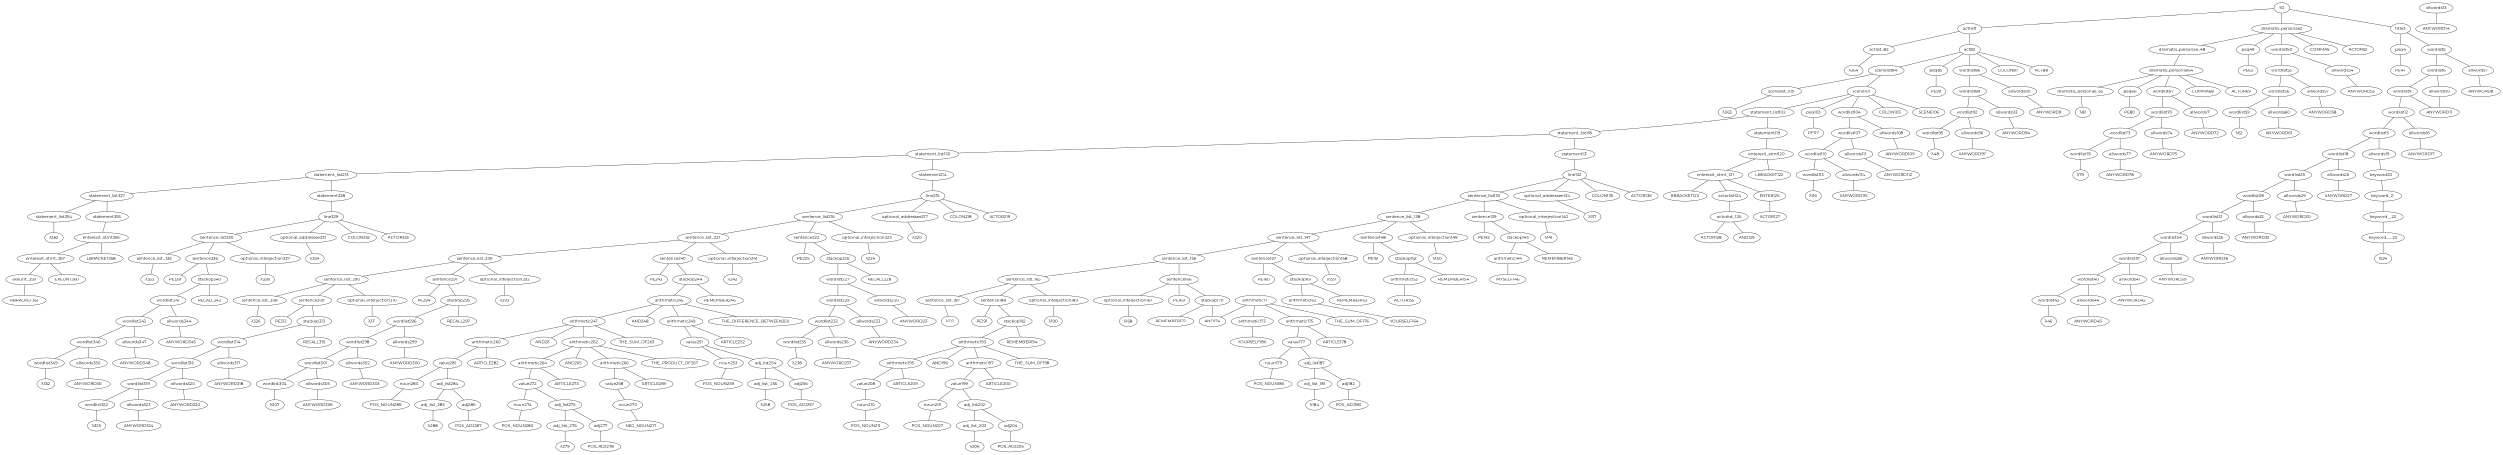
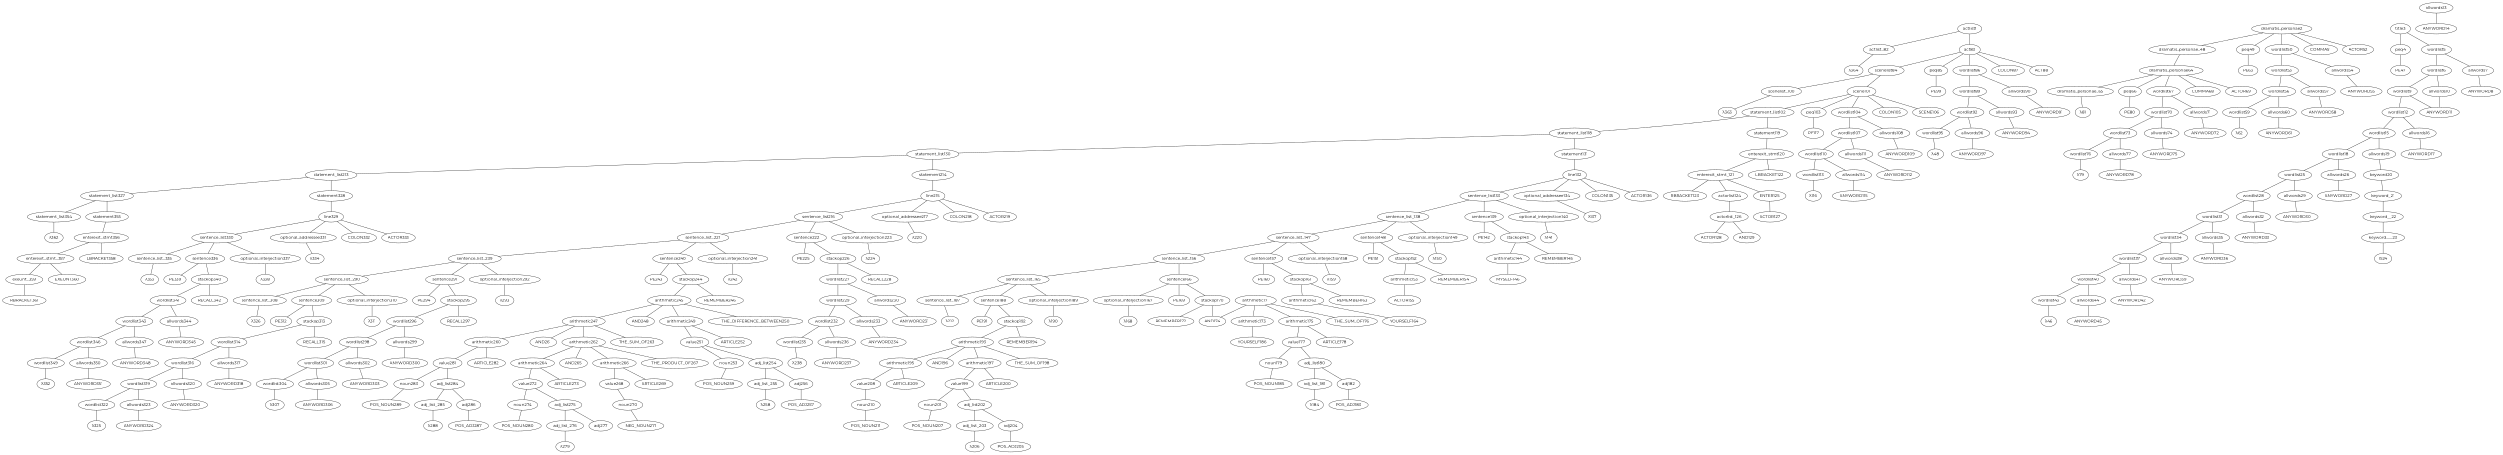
node "S0": removed
node "adj_list187": label "adj_list187" -> "adj_list180"
node "POS_ADJ278": removed
